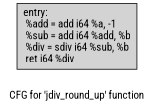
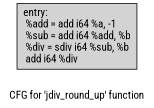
node "entry:": text "ret i64 %div" -> "add i64 %div"
